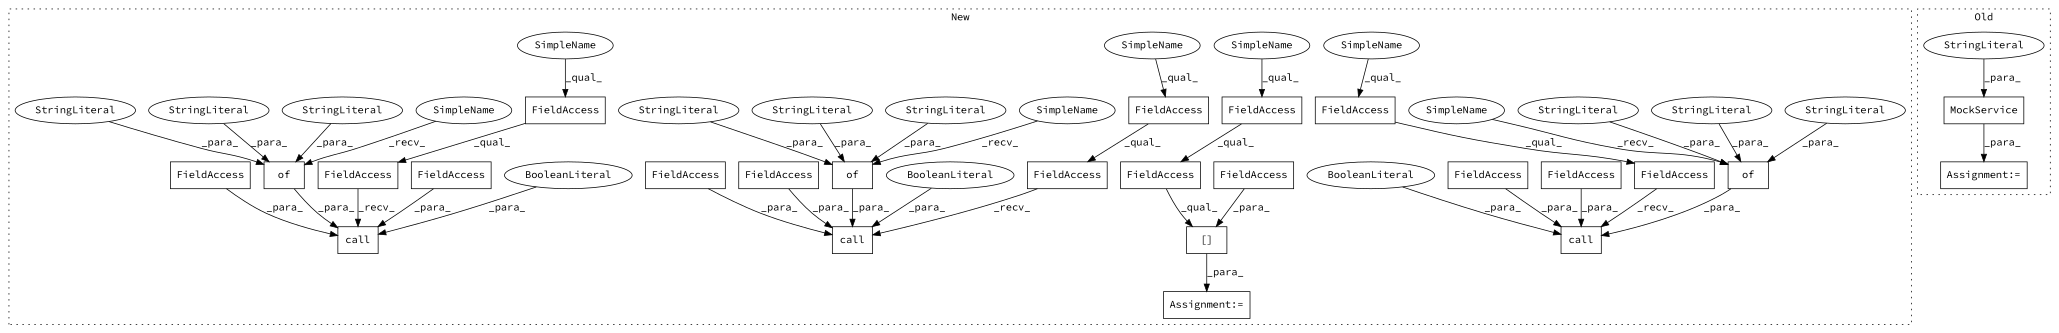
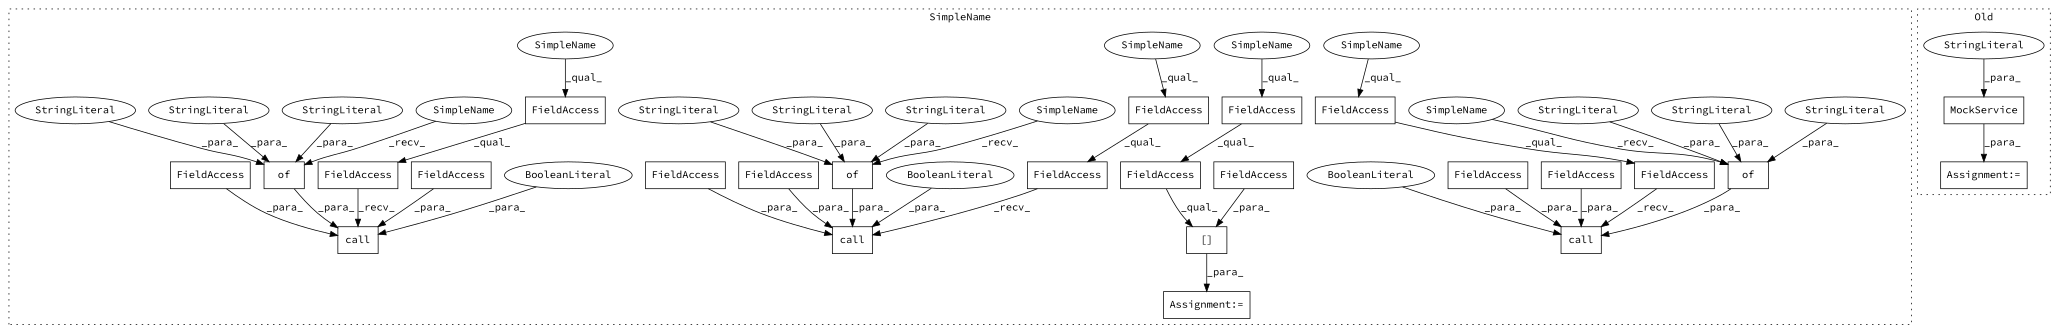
cluster "New": label "New" -> "SimpleName"
